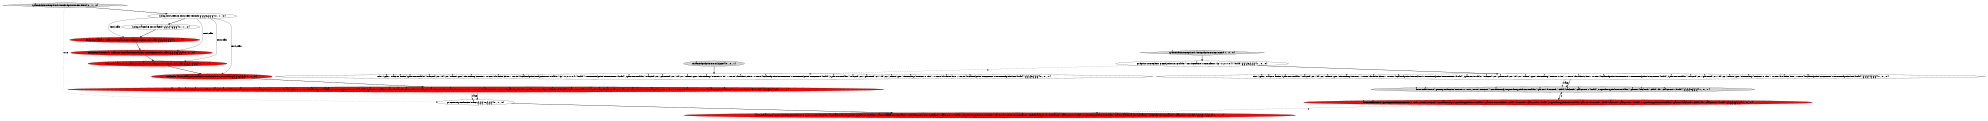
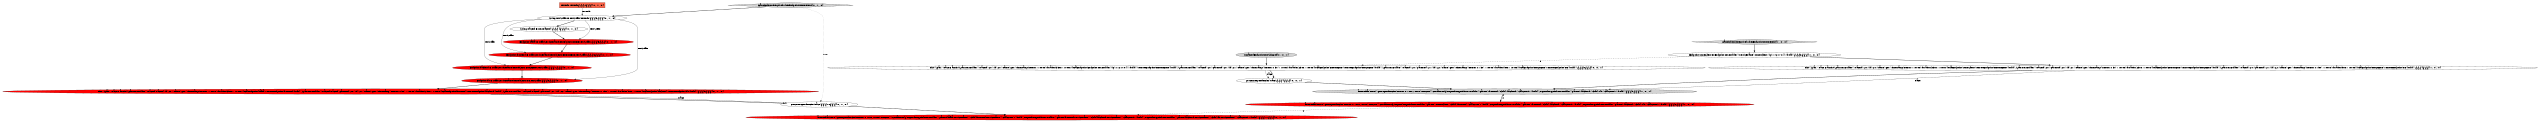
node "TestInfo testInfo@@@2@@@['0', '1', '0']": added
node "processDependencies(trace)@@@4@@@['0', '0', '1']": added
